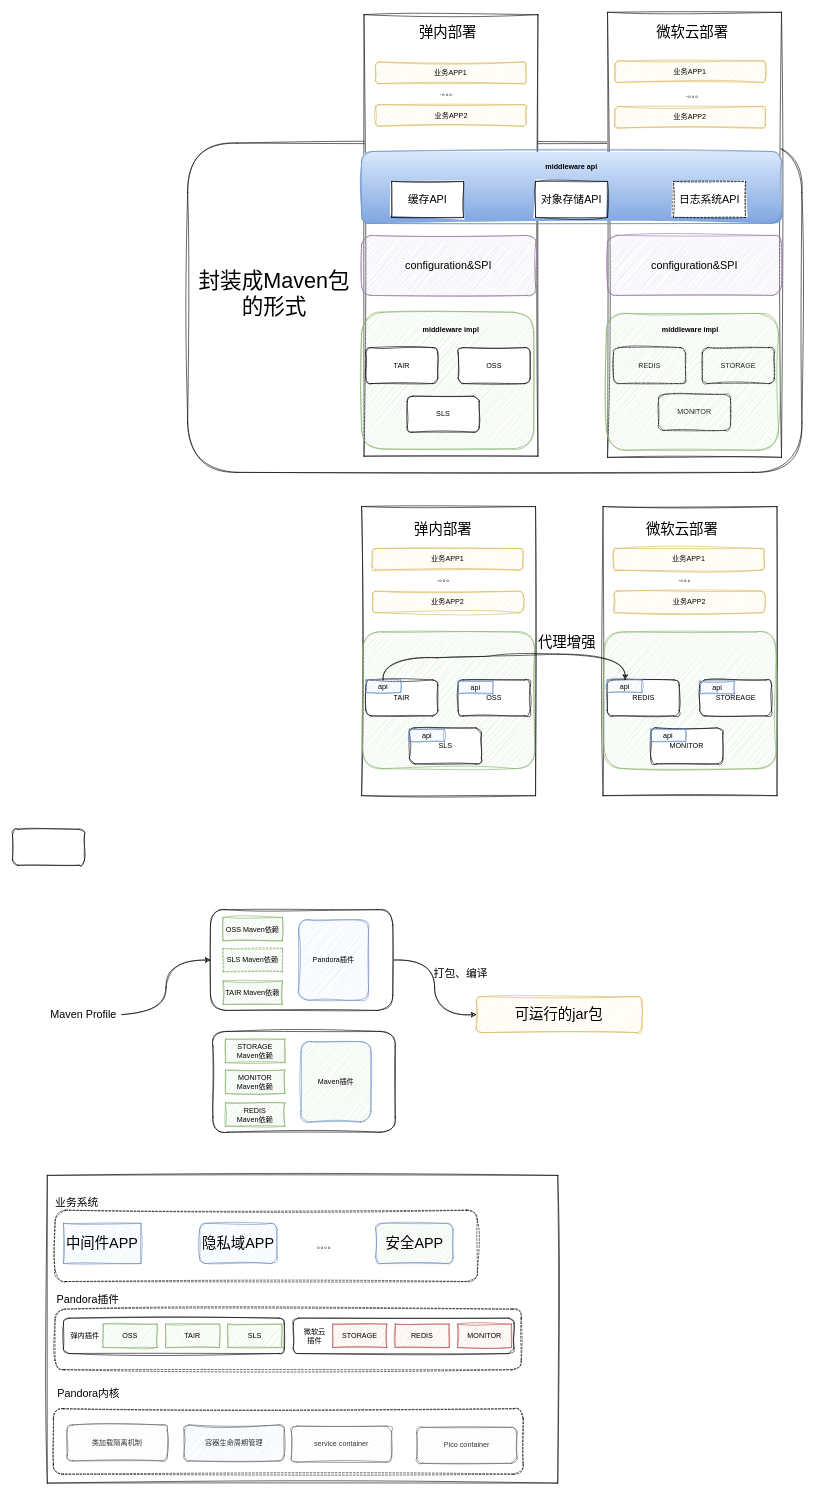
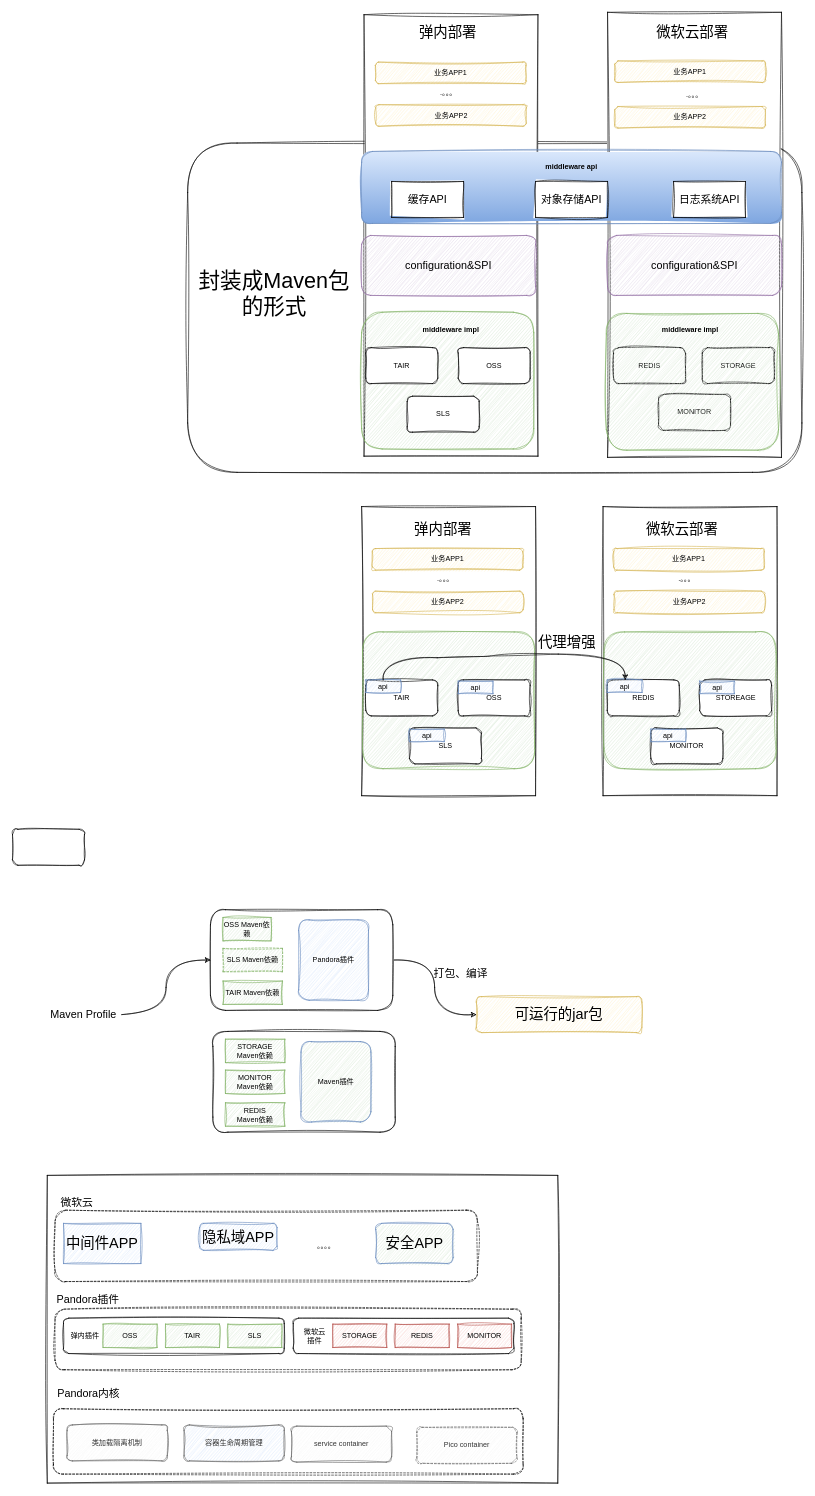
node "日志系统API": style dashed -> solid
node "OSS Maven依赖": size 59x23 -> 48x23
node "业务系统": label "业务系统" -> "微软云"
node "隐私域APP": size 77x40 -> 77x27
node "Pico container": style solid -> dashed
